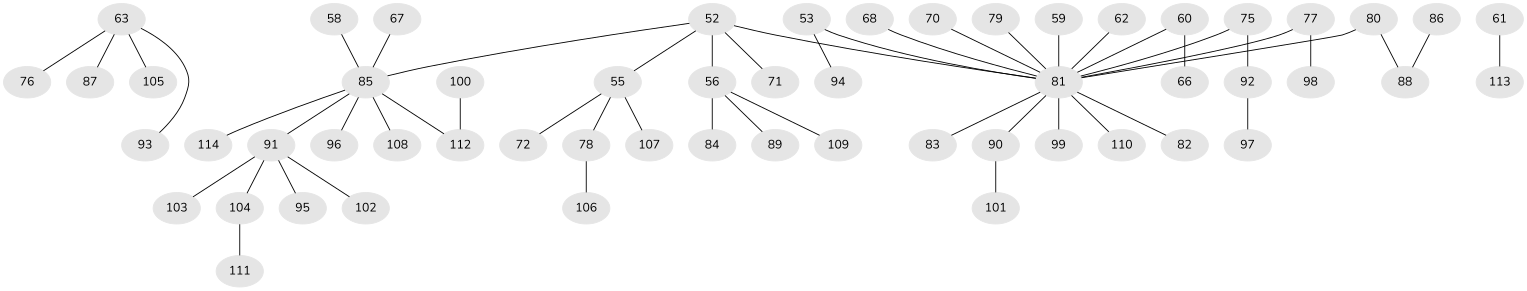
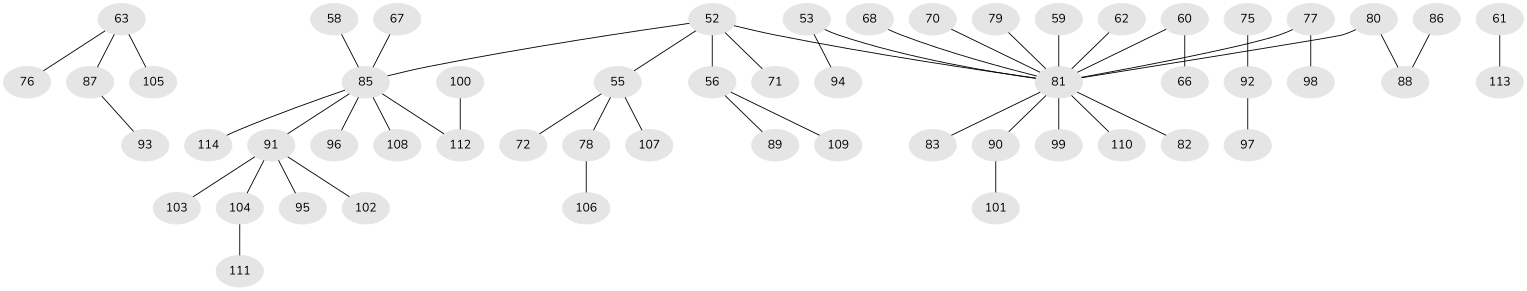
edge "75" -- "81": removed
edge "63" -- "93": now "87" -- "93"
node "84": removed
